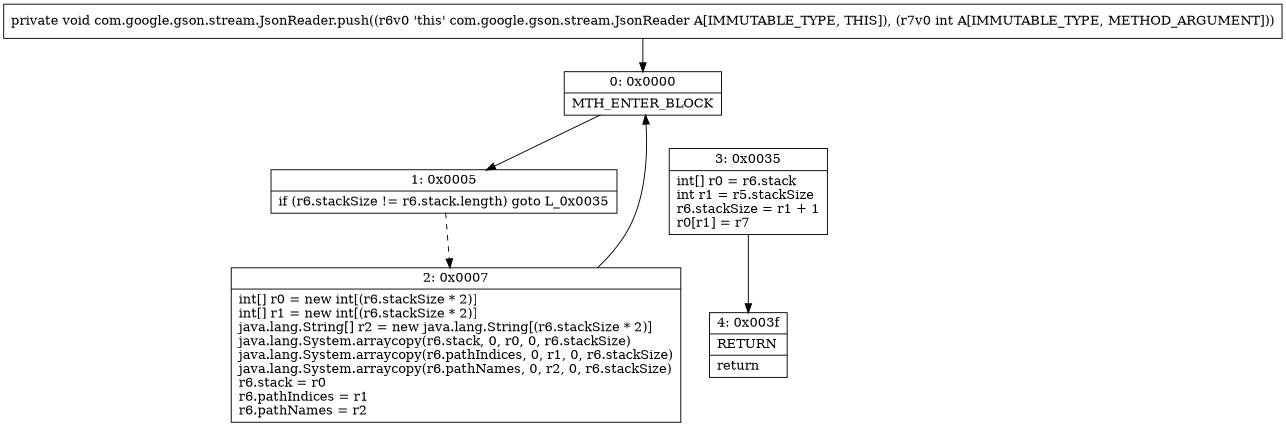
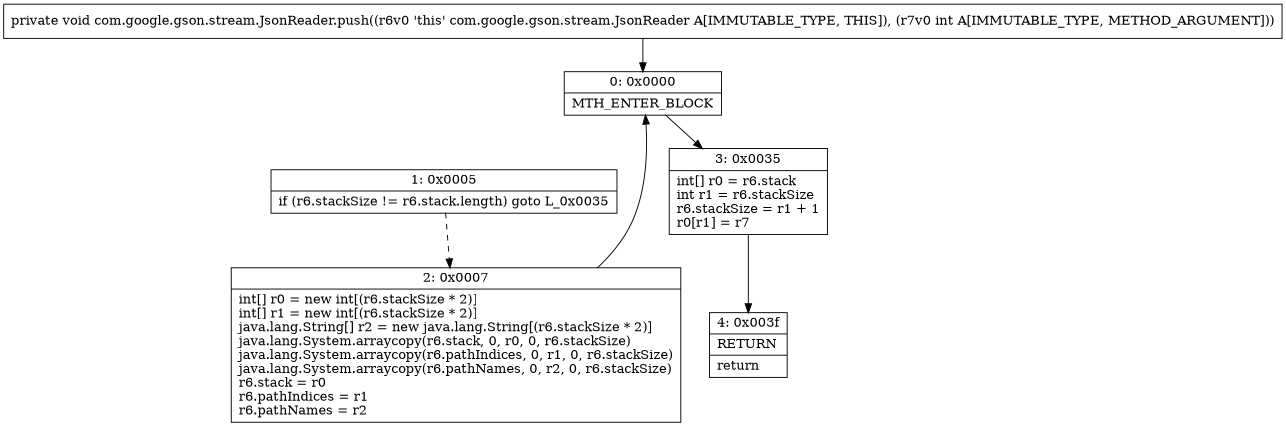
edge "0: 0x0000" -> "1: 0x0005": now "0: 0x0000" -> "3: 0x0035"
node "3: 0x0035": text "int r1 = r5.stackSize" -> "int r1 = r6.stackSize"
